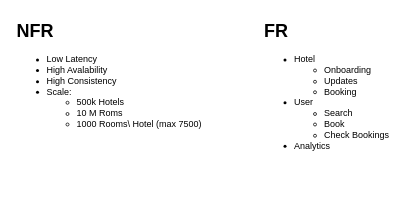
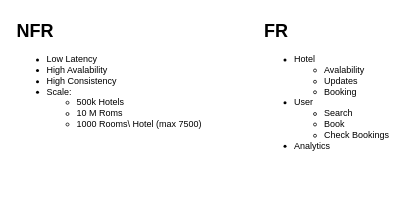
node "FR Hotel Onboarding Updates Booking User Search Book Check Bookings Analytics": label "FR Hotel Onboarding Updates Booking User Search Book Check Bookings Analytics" -> "FR Hotel Avalability Updates Booking User Search Book Check Bookings Analytics"
